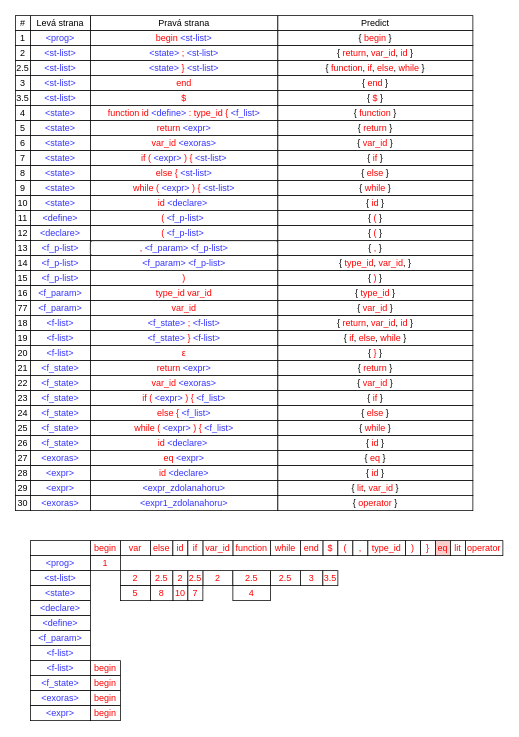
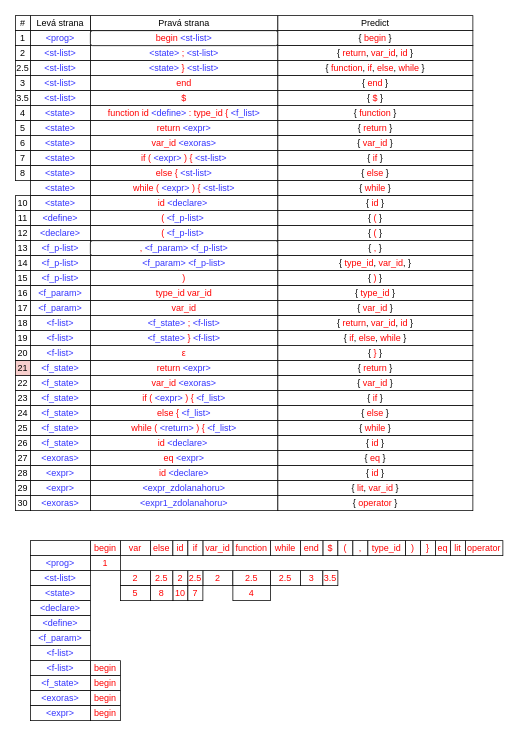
node "begin <st-list>": shape rectangle -> rounded rectangle
node "9": removed
node "77": label "77" -> "17"
node "21": fillcolor #ffffff -> #f8cecc
node "while ( <expr> ) { <f_list>": label "while ( <expr> ) { <f_list>" -> "while ( <return> ) { <f_list>"
node "eq": fillcolor #f8cecc -> #ffffff
